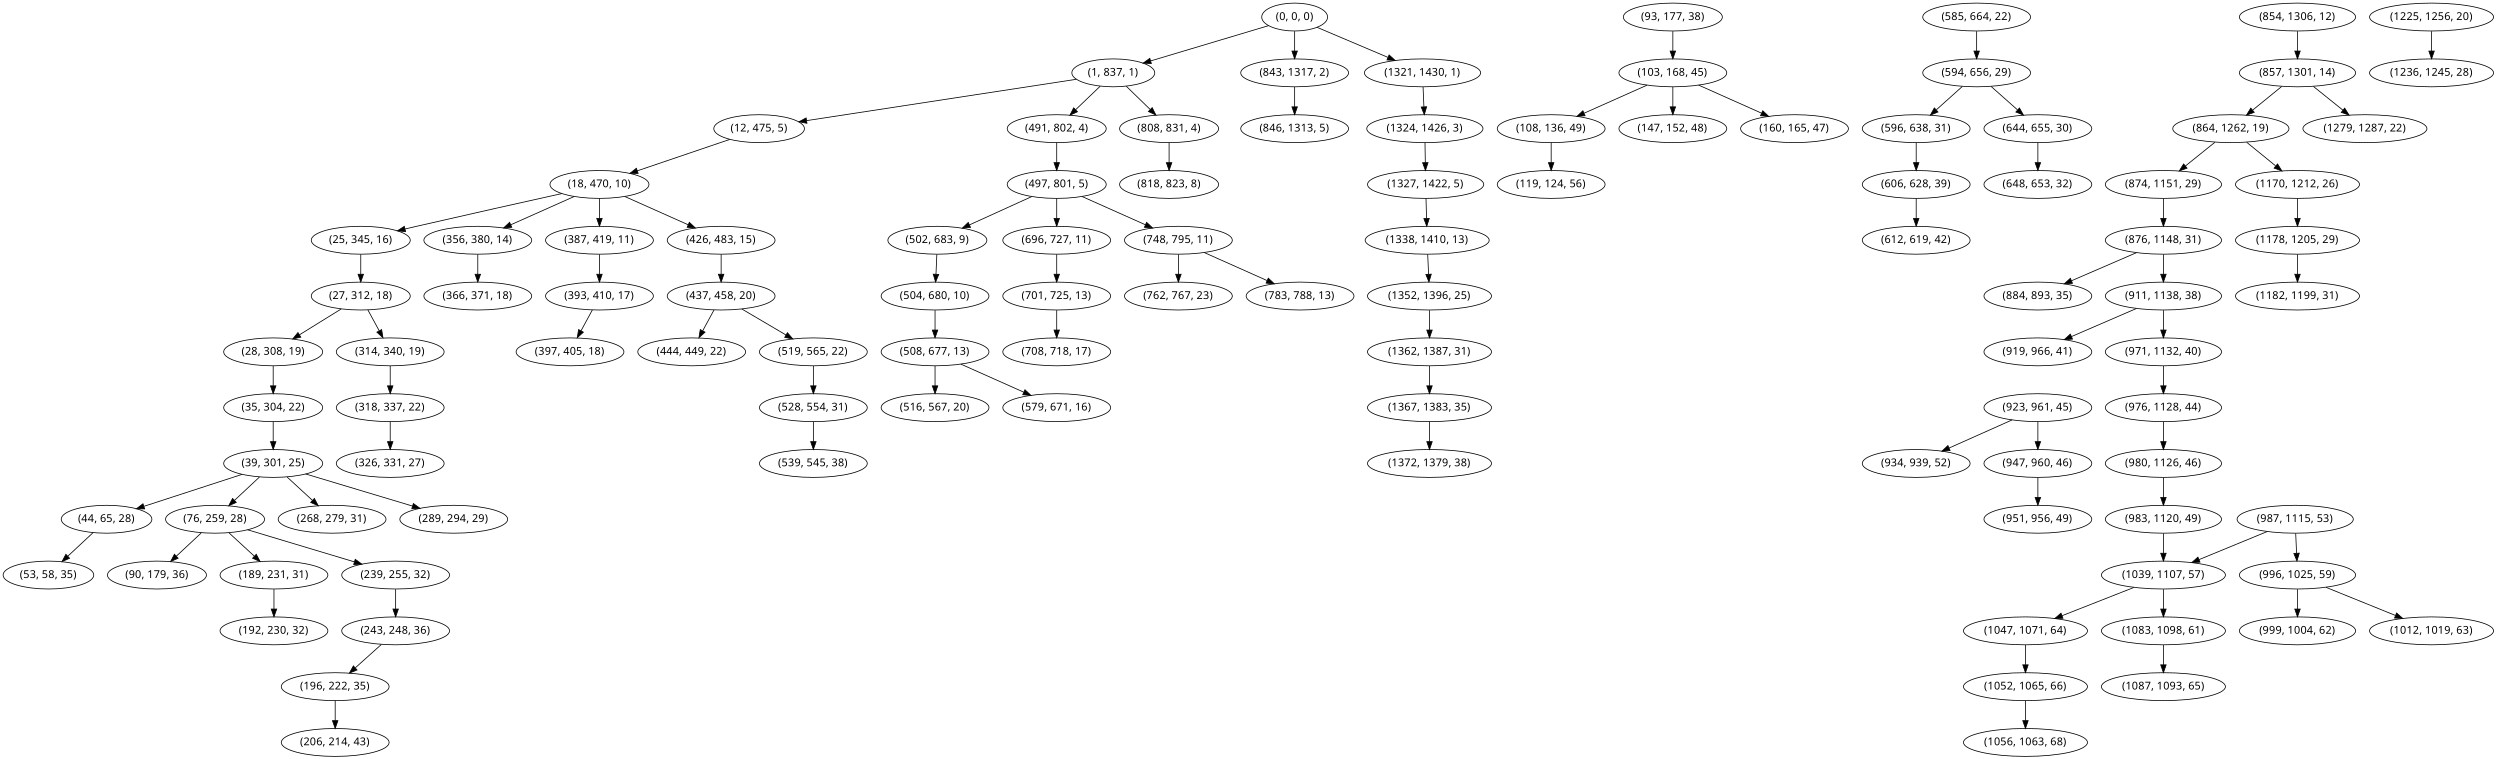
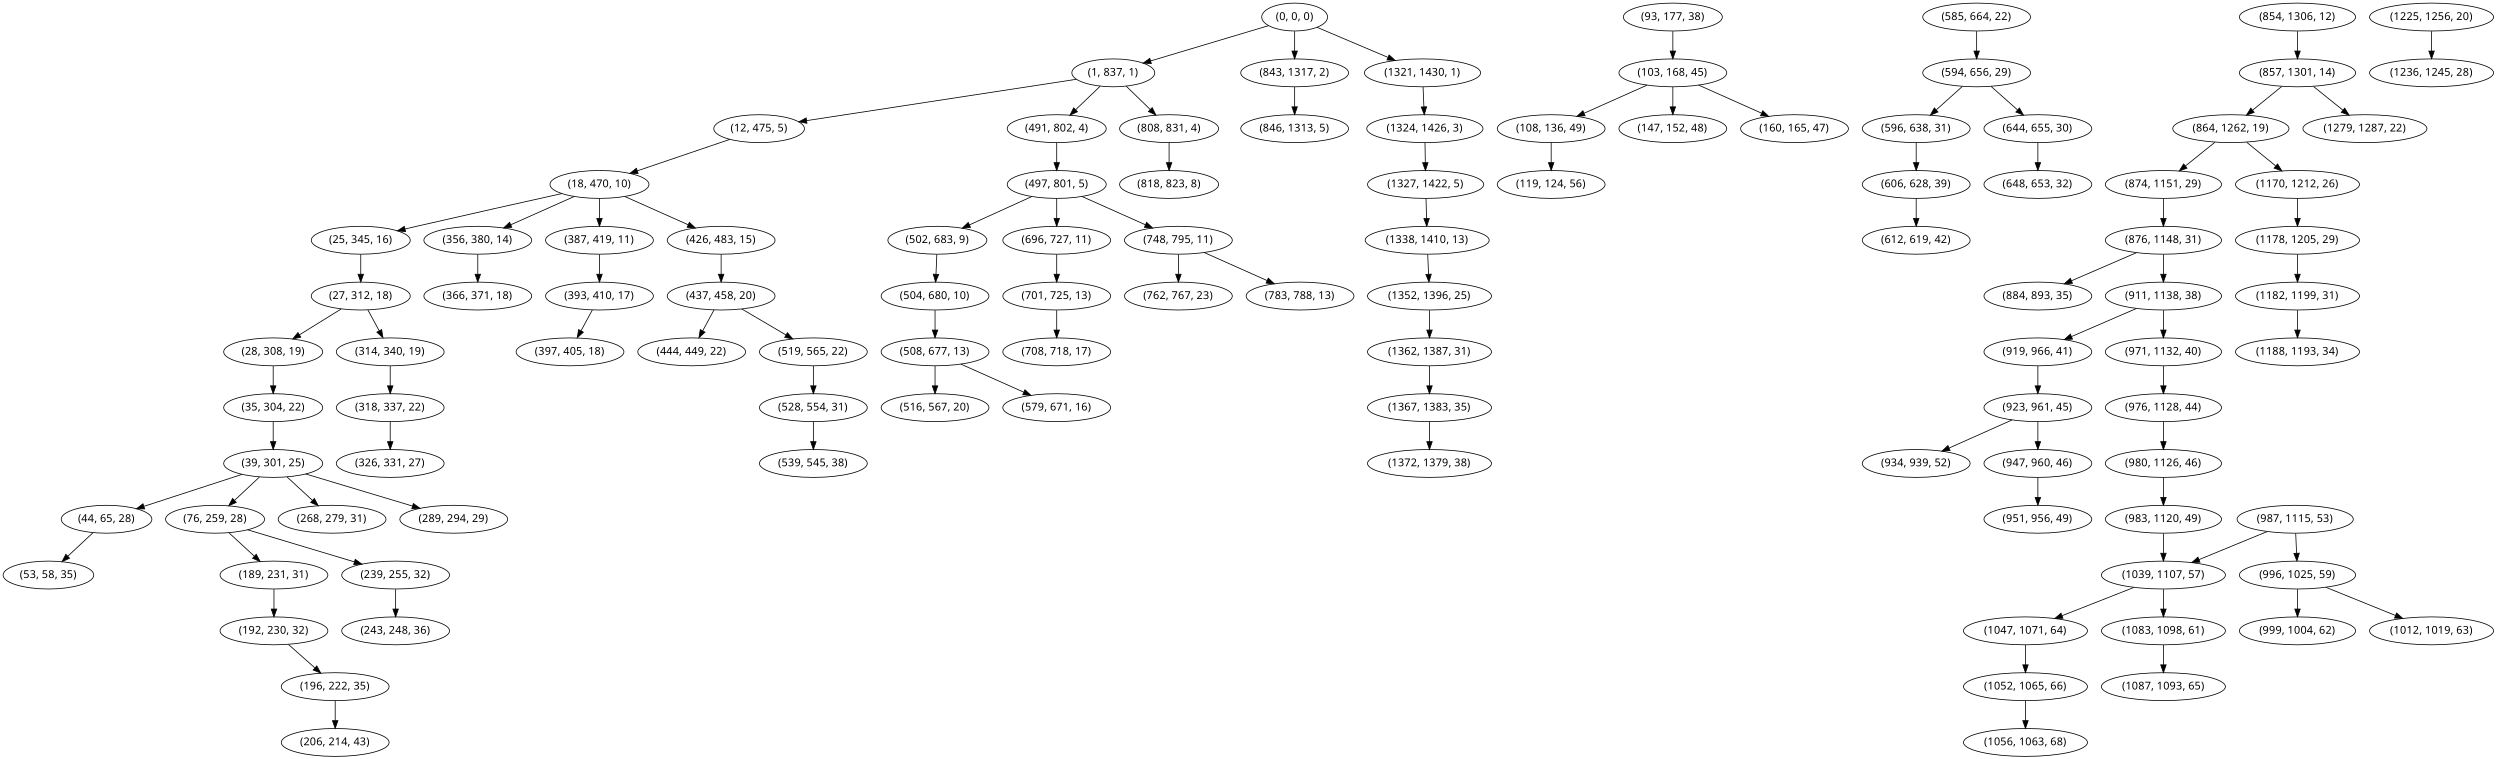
node "(1188, 1193, 34)": added
edge "(919, 966, 41)" -> "(923, 961, 45)": added
node "(90, 179, 36)": removed
edge "(243, 248, 36)" -> "(196, 222, 35)": now "(192, 230, 32)" -> "(196, 222, 35)"
